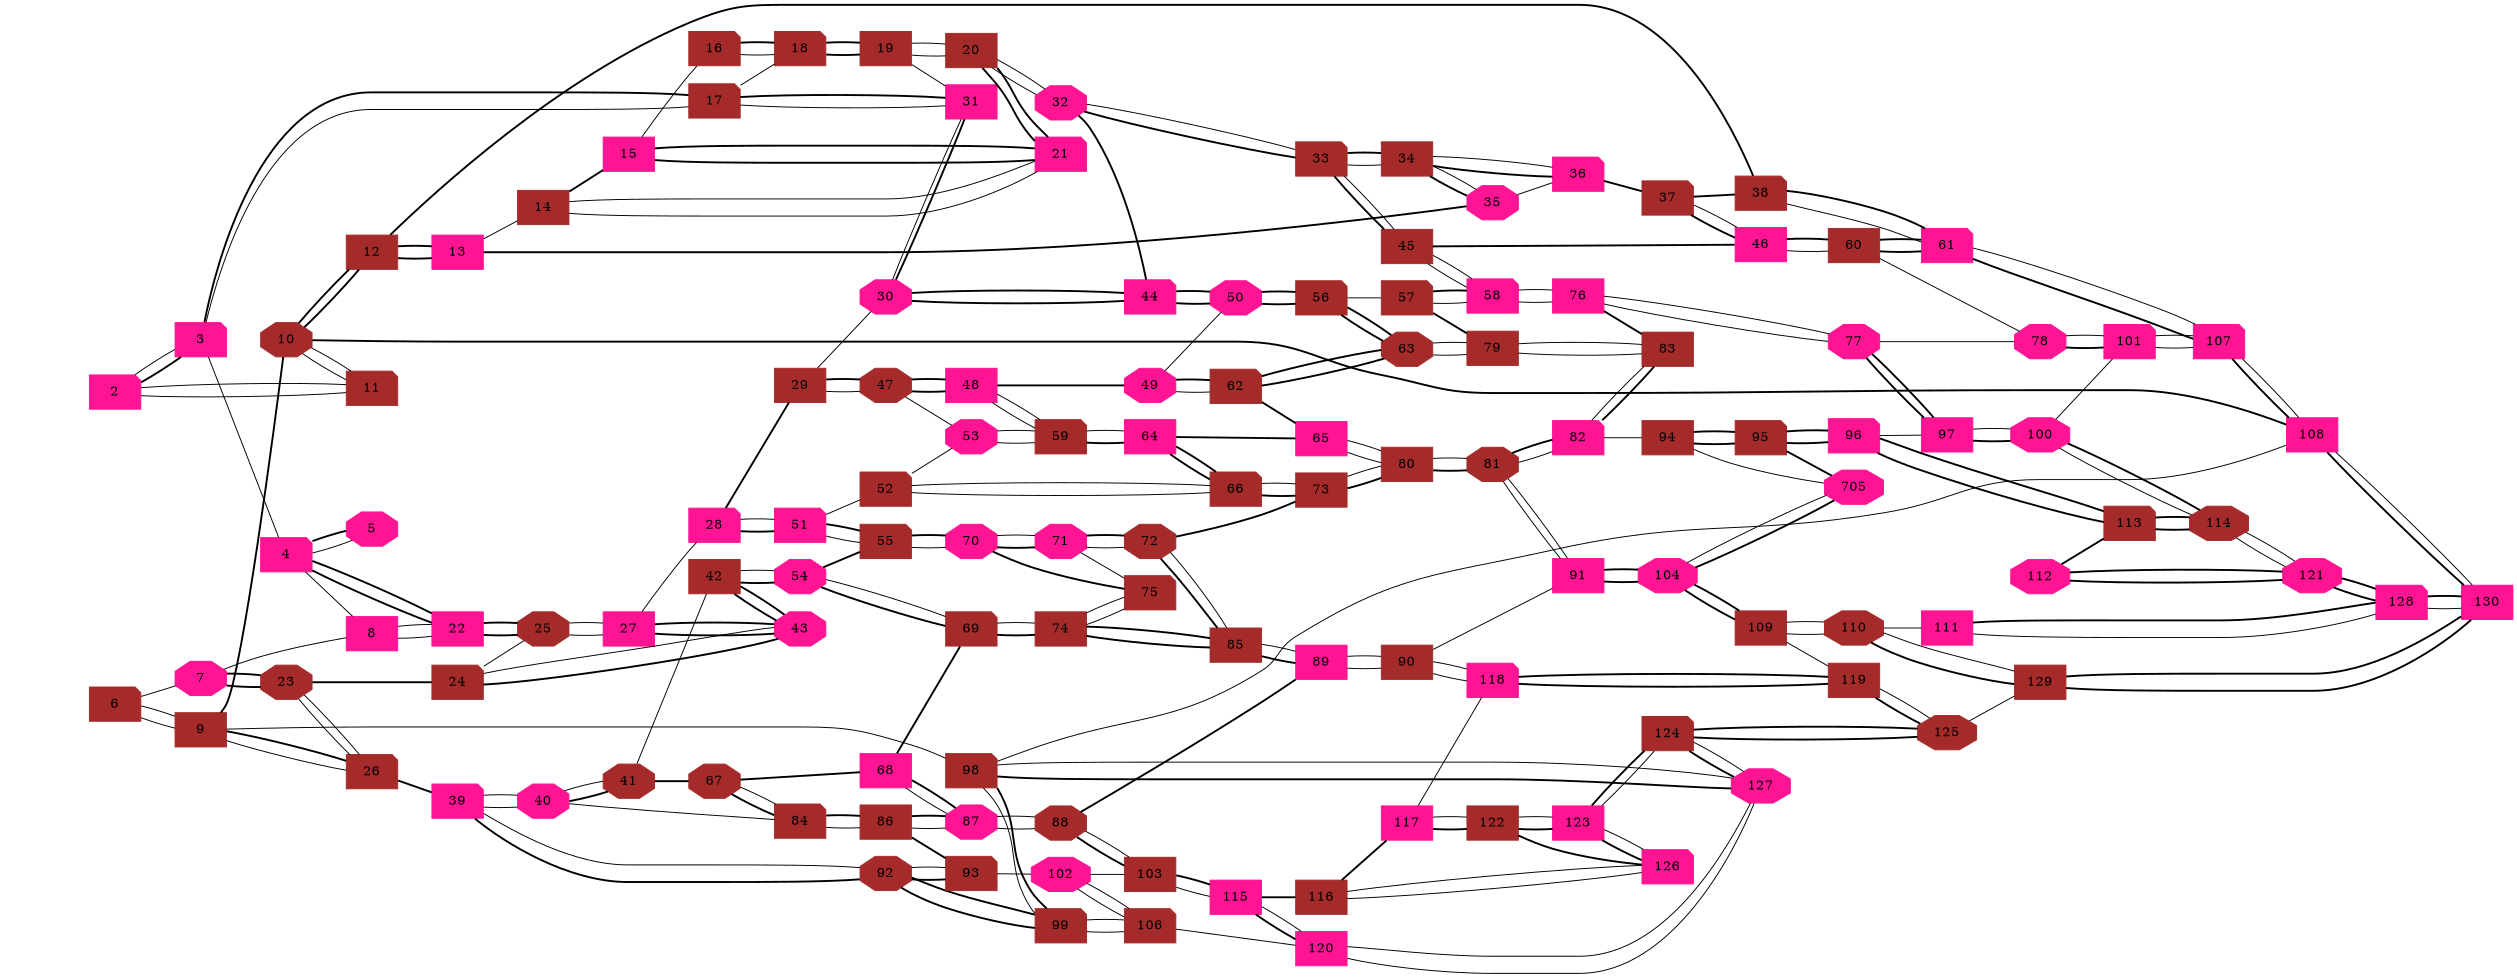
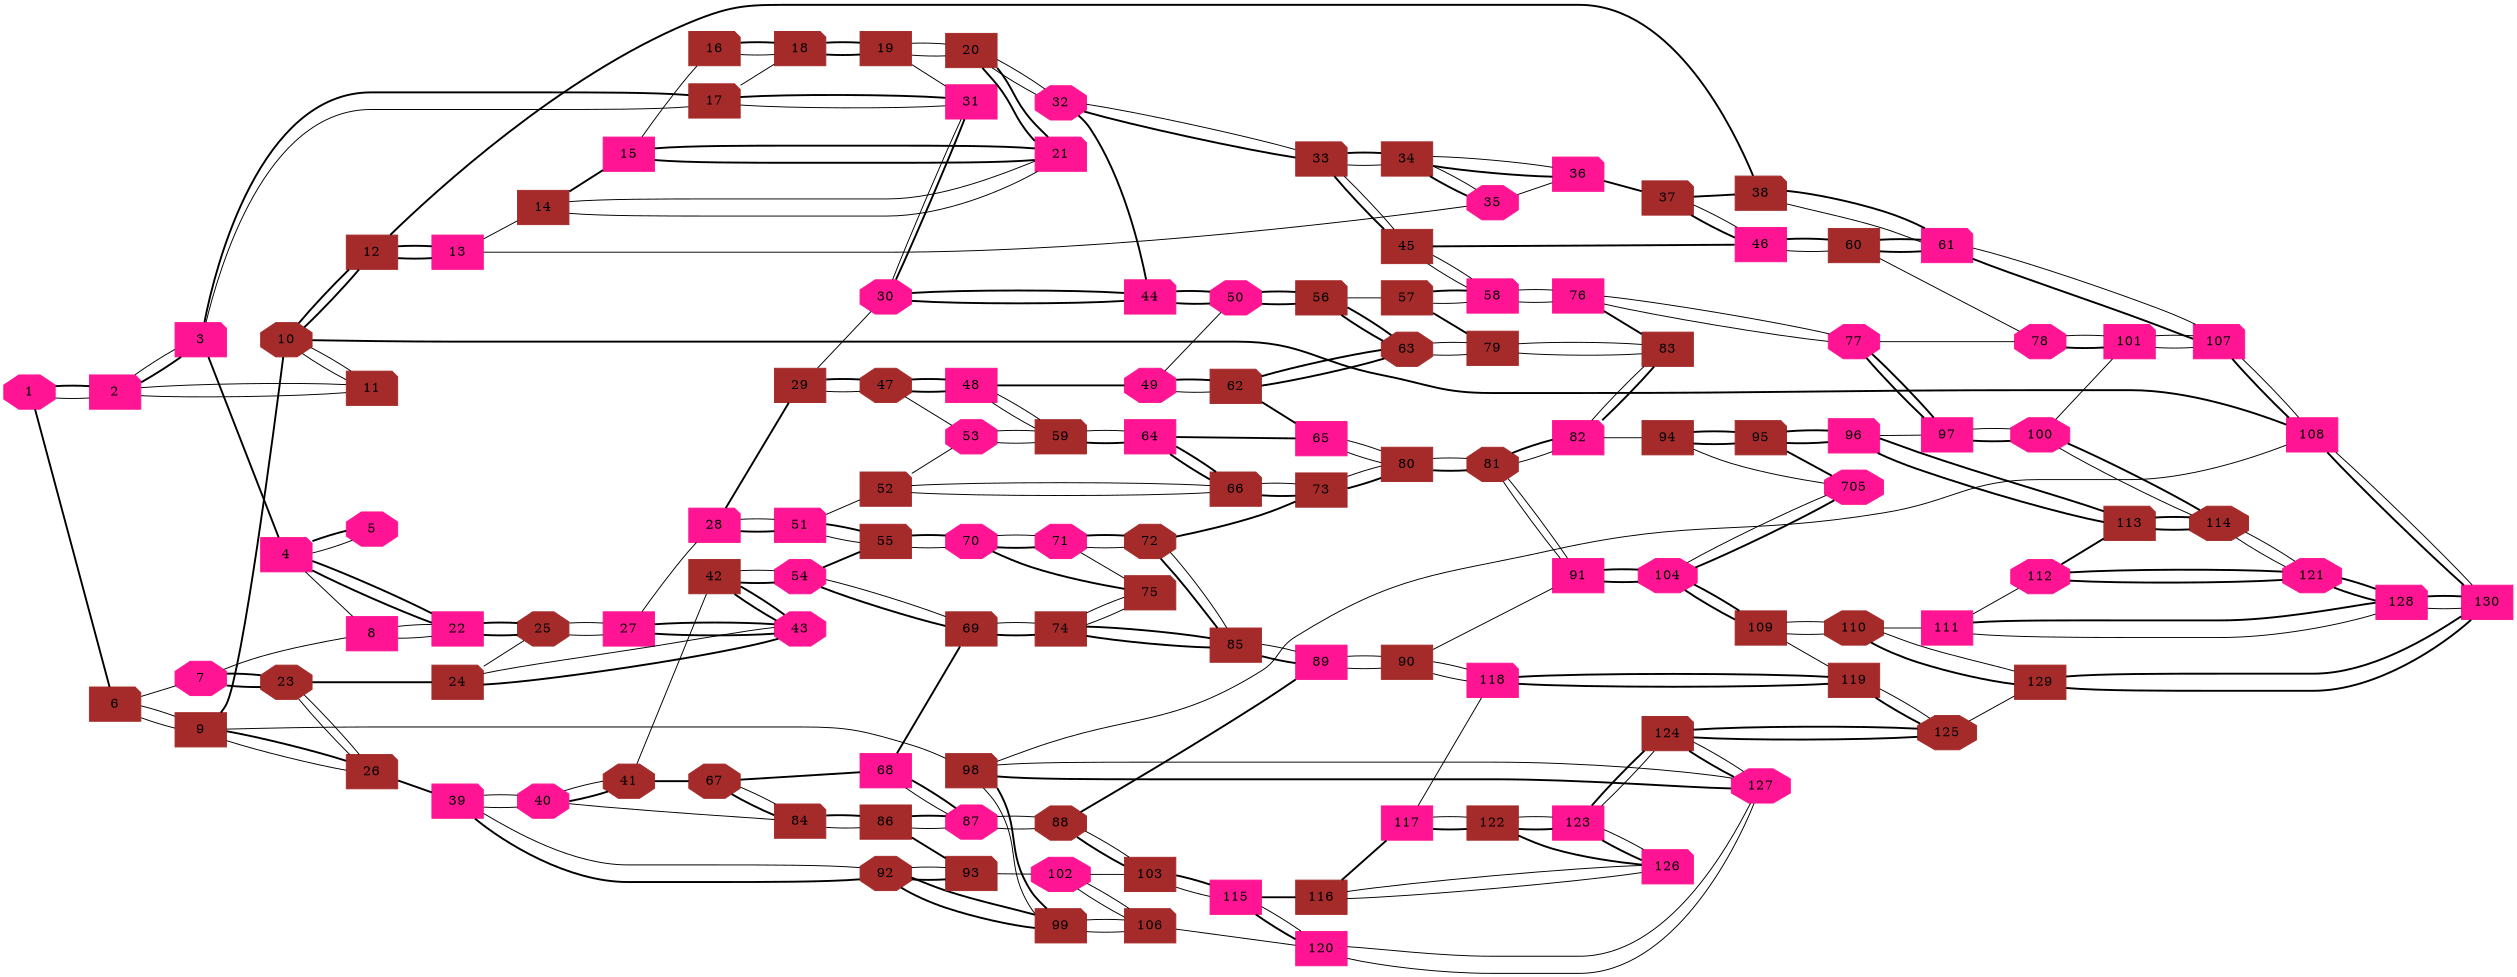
edge "35" -- "13": style bold -> solid
node "1": added
edge "3" -- "4": style solid -> bold
edge "112" -- "111": added
